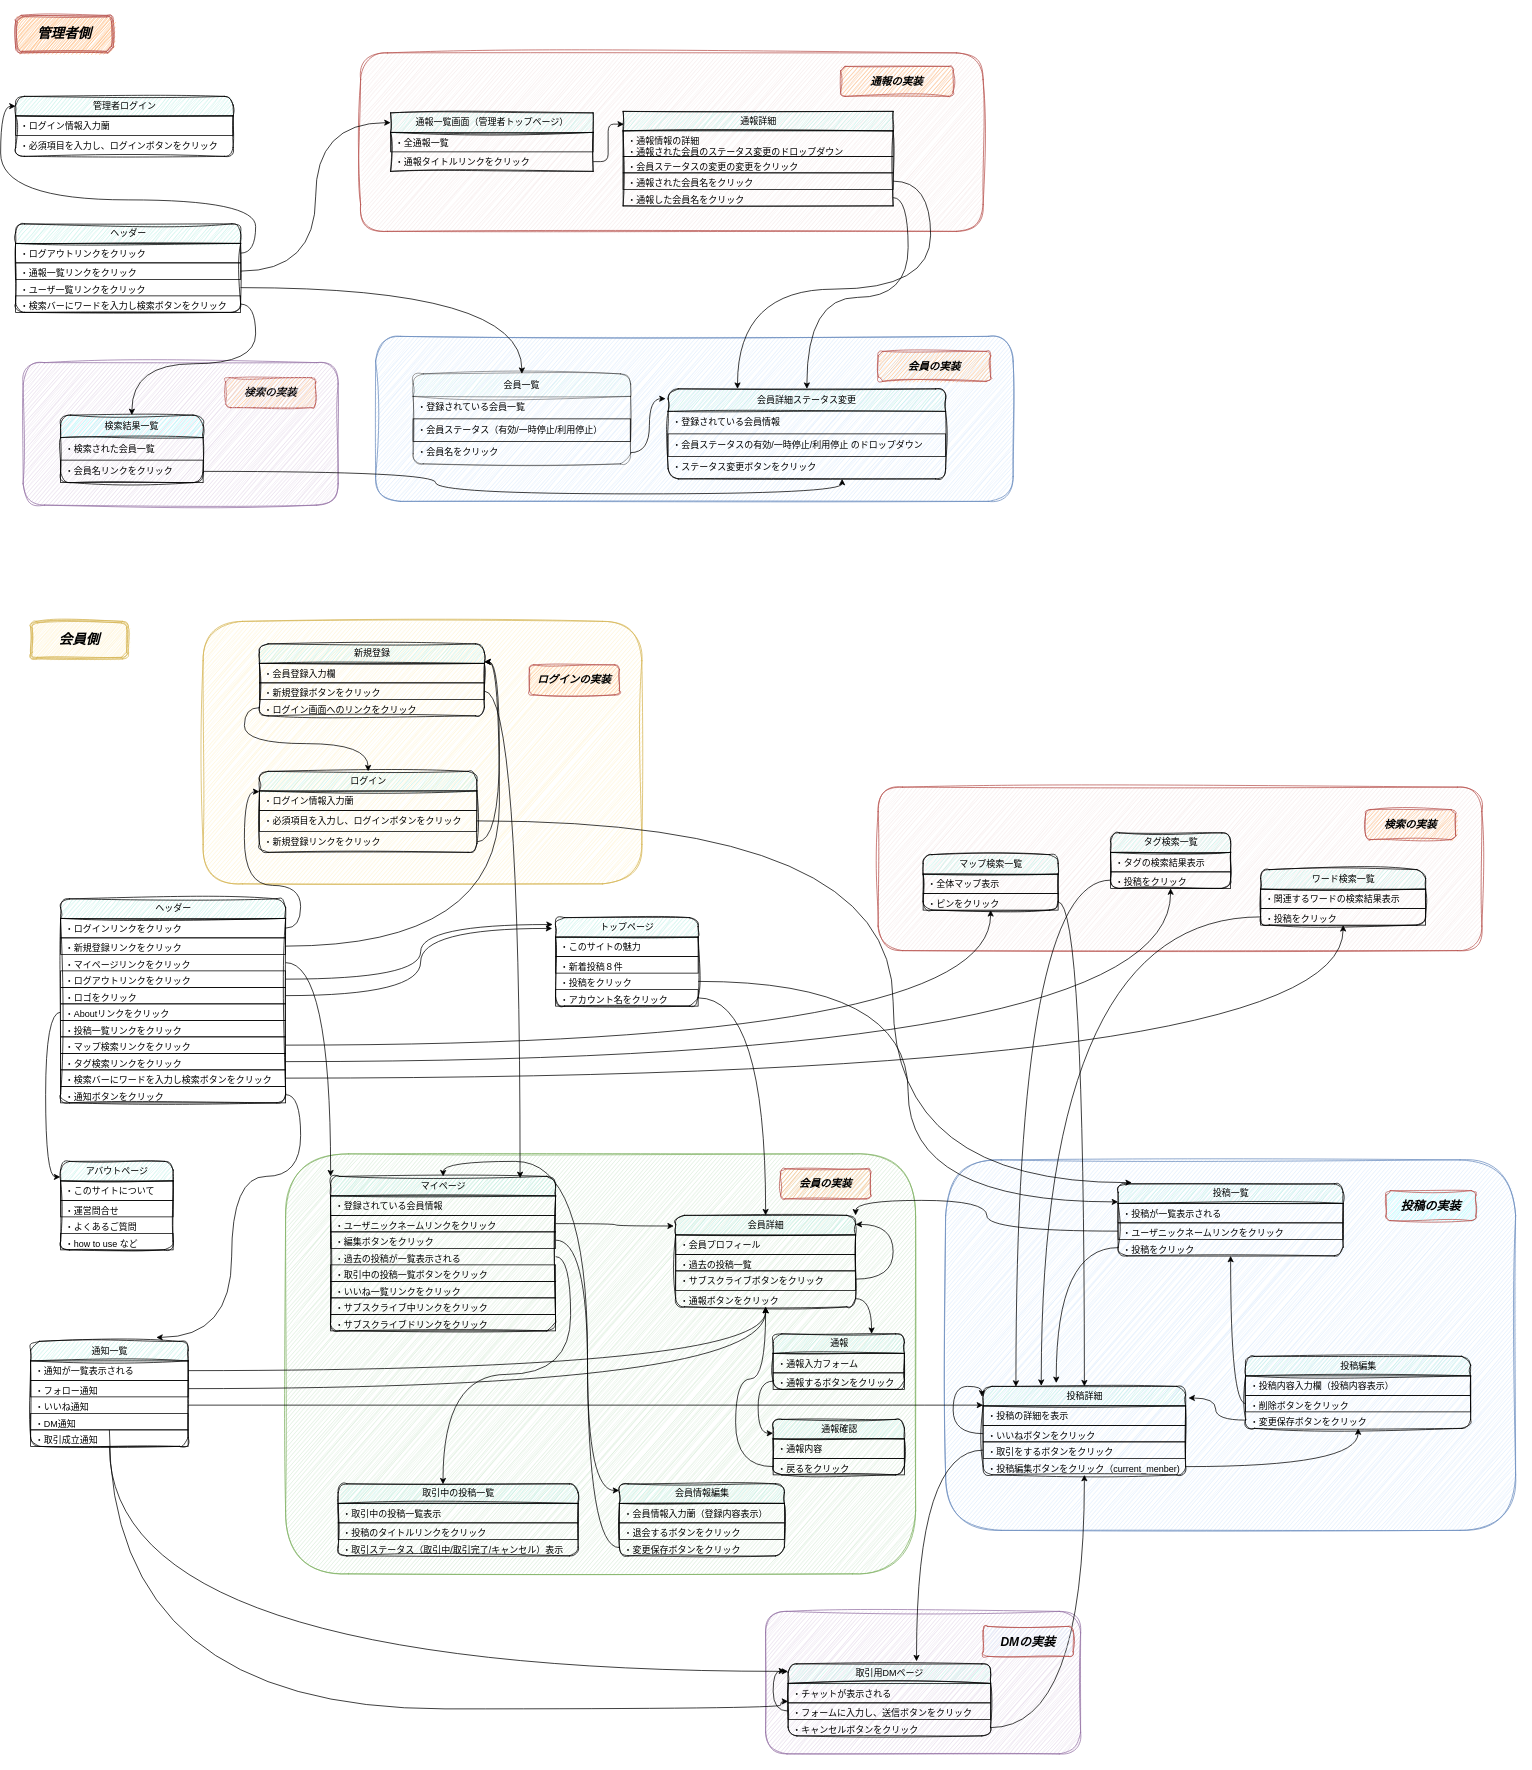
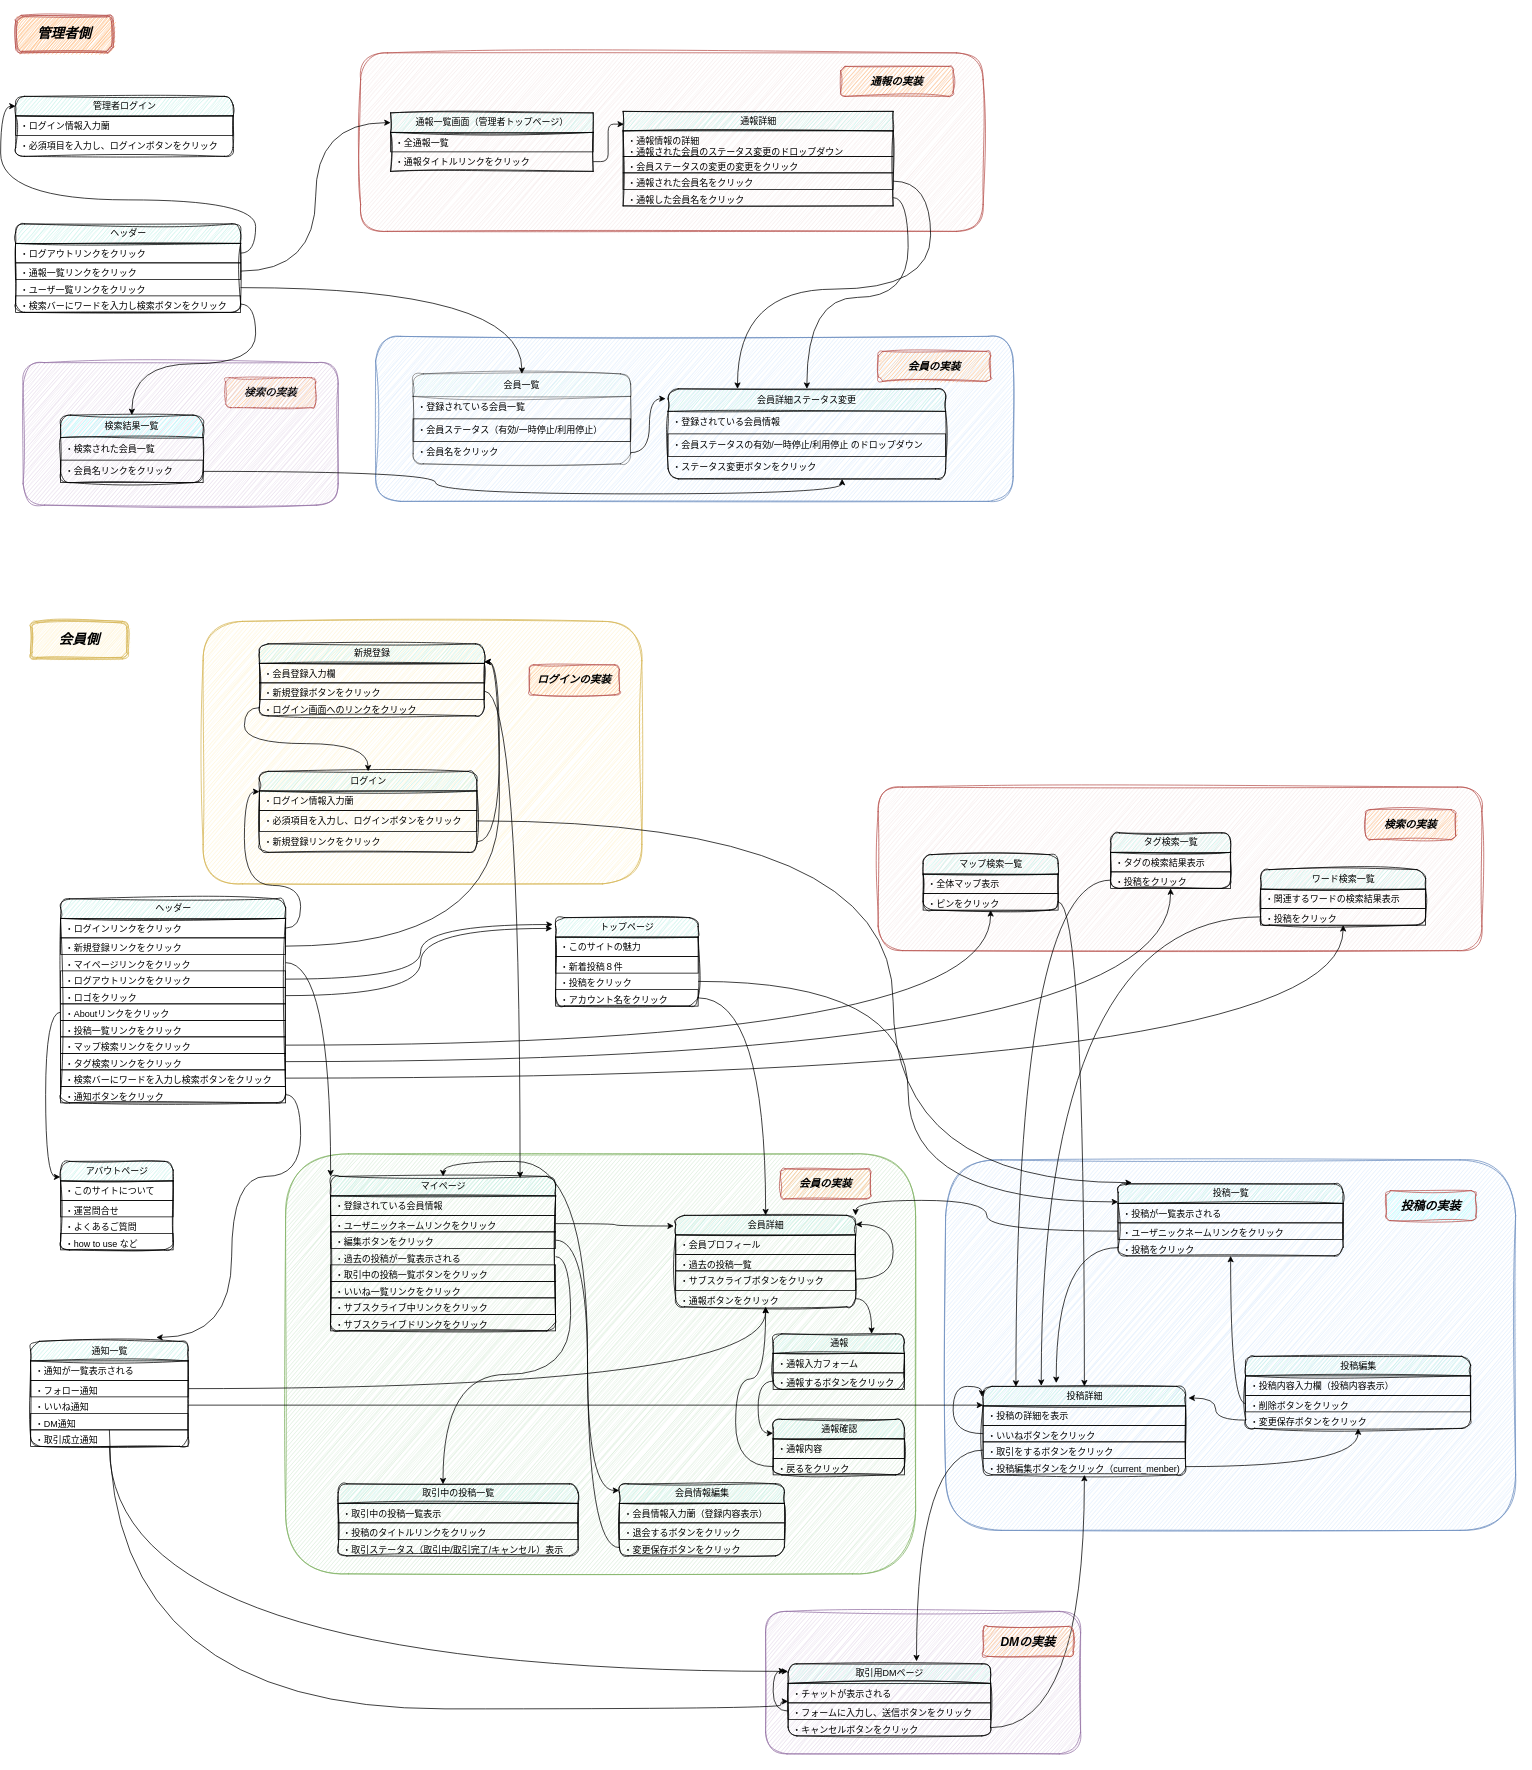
edge "・通知が一覧表示される" -> "会員詳細": removed
node "DMの実装": fillcolor #dae8fc -> #ffb570
